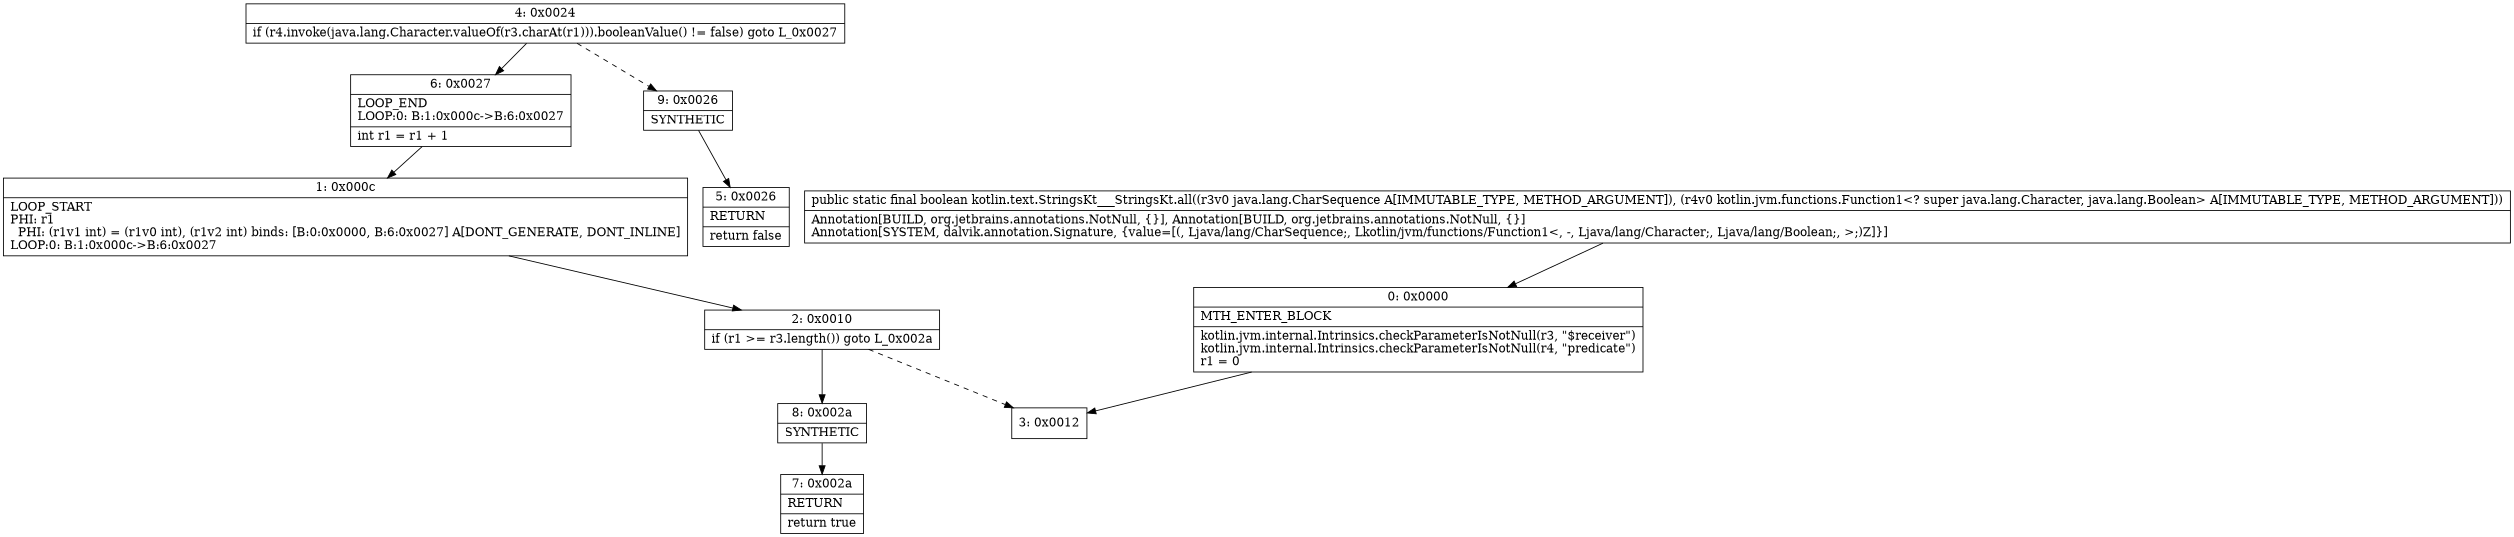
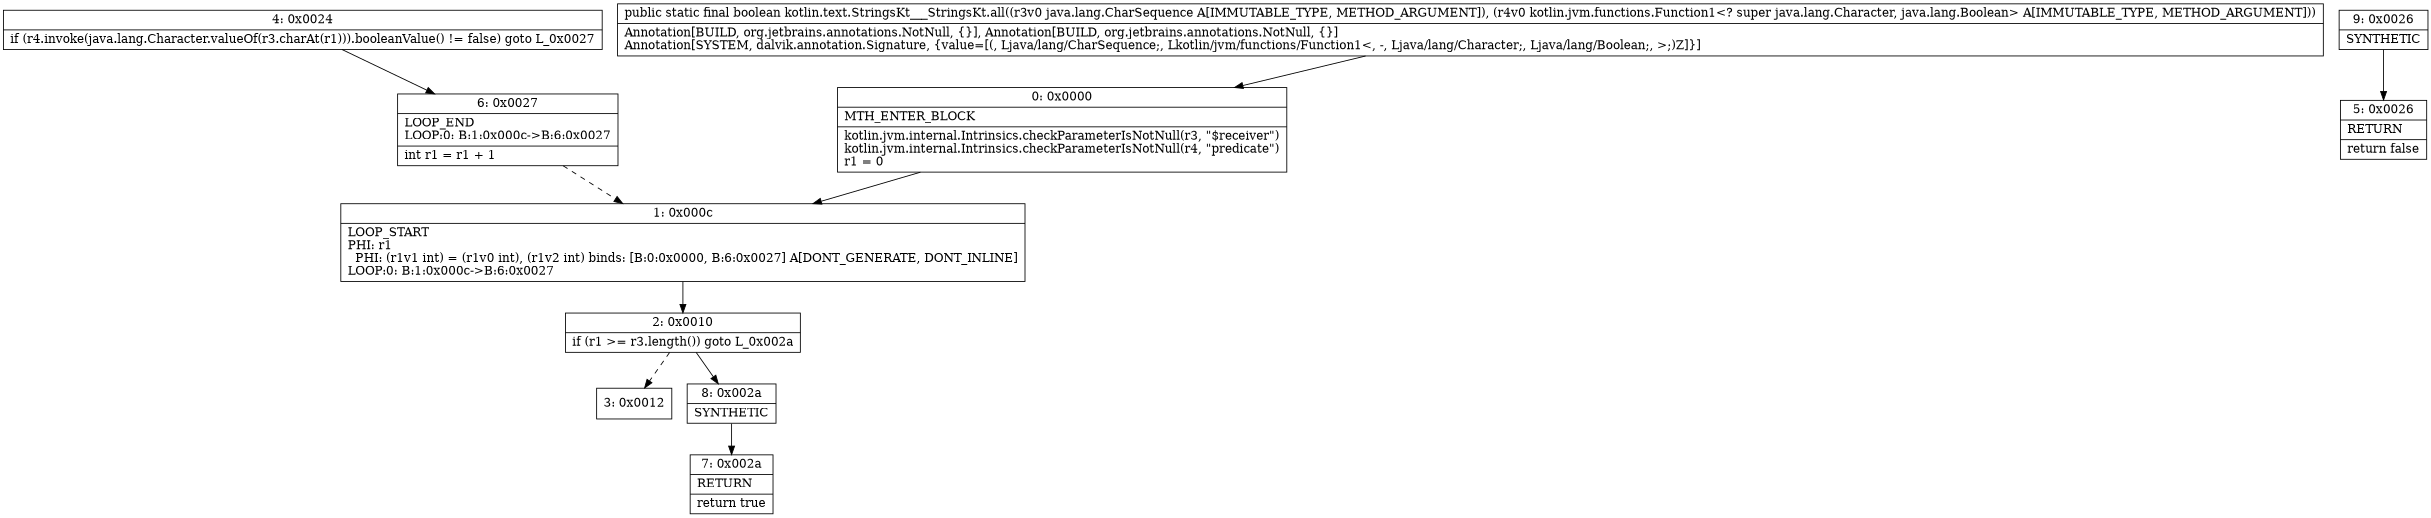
edge "4: 0x0024" -> "9: 0x0026": removed
edge "6: 0x0027" -> "1: 0x000c": style solid -> dashed
edge "0: 0x0000" -> "3: 0x0012": now "0: 0x0000" -> "1: 0x000c"
